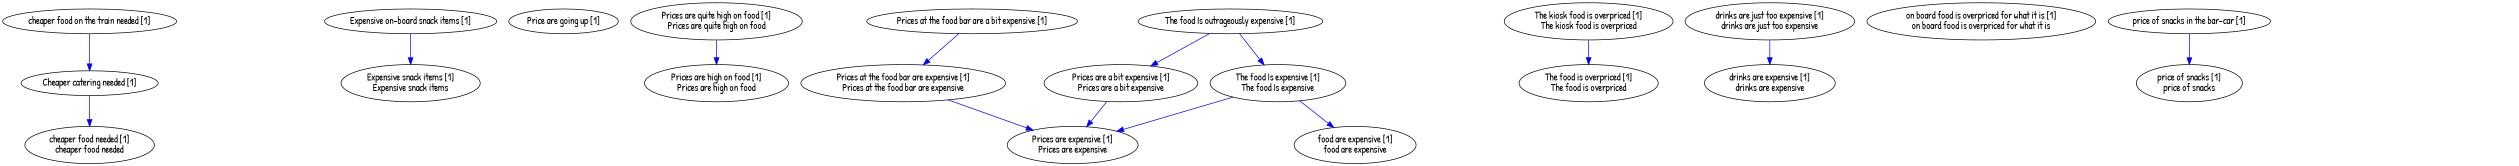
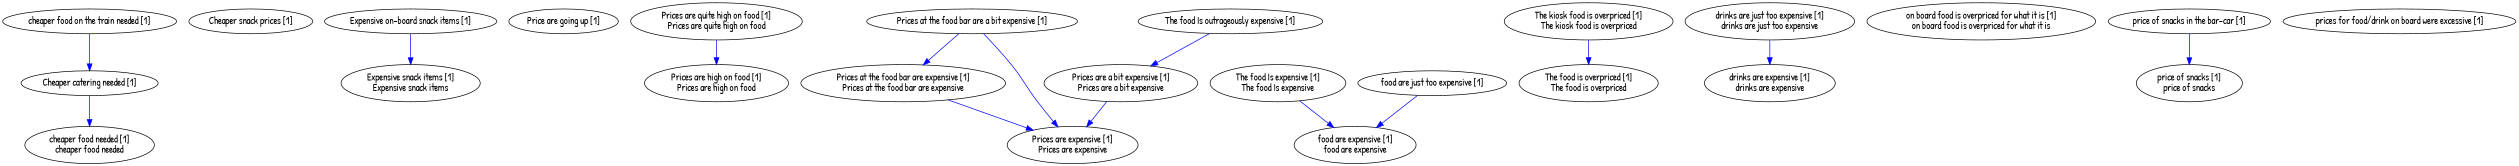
node "Cheaper snack prices [1]": added
node "prices for food/drink on board were excessive [1]": added
edge "The food Is outrageously expensive [1]" -> "The food Is expensive [1] The food Is expensive": removed
node "food are just too expensive [1]": added
edge "The food Is expensive [1] The food Is expensive" -> "Prices are expensive [1] Prices are expensive": now "Prices at the food bar are a bit expensive [1]" -> "Prices are expensive [1] Prices are expensive"
